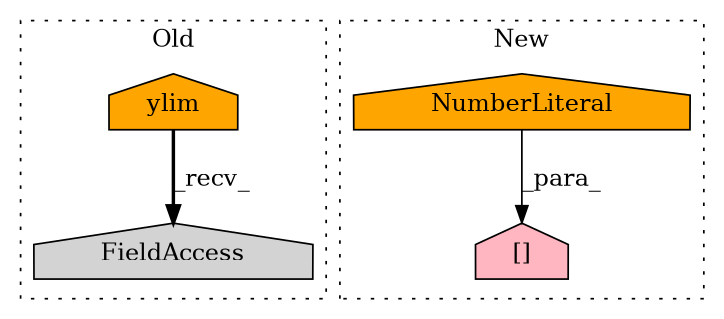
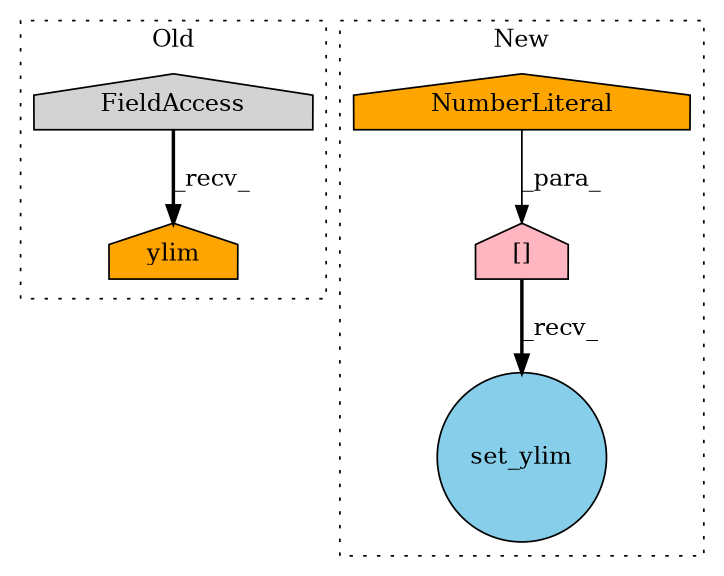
edge "ylim" -> "FieldAccess": reversed
node "set_ylim": added
